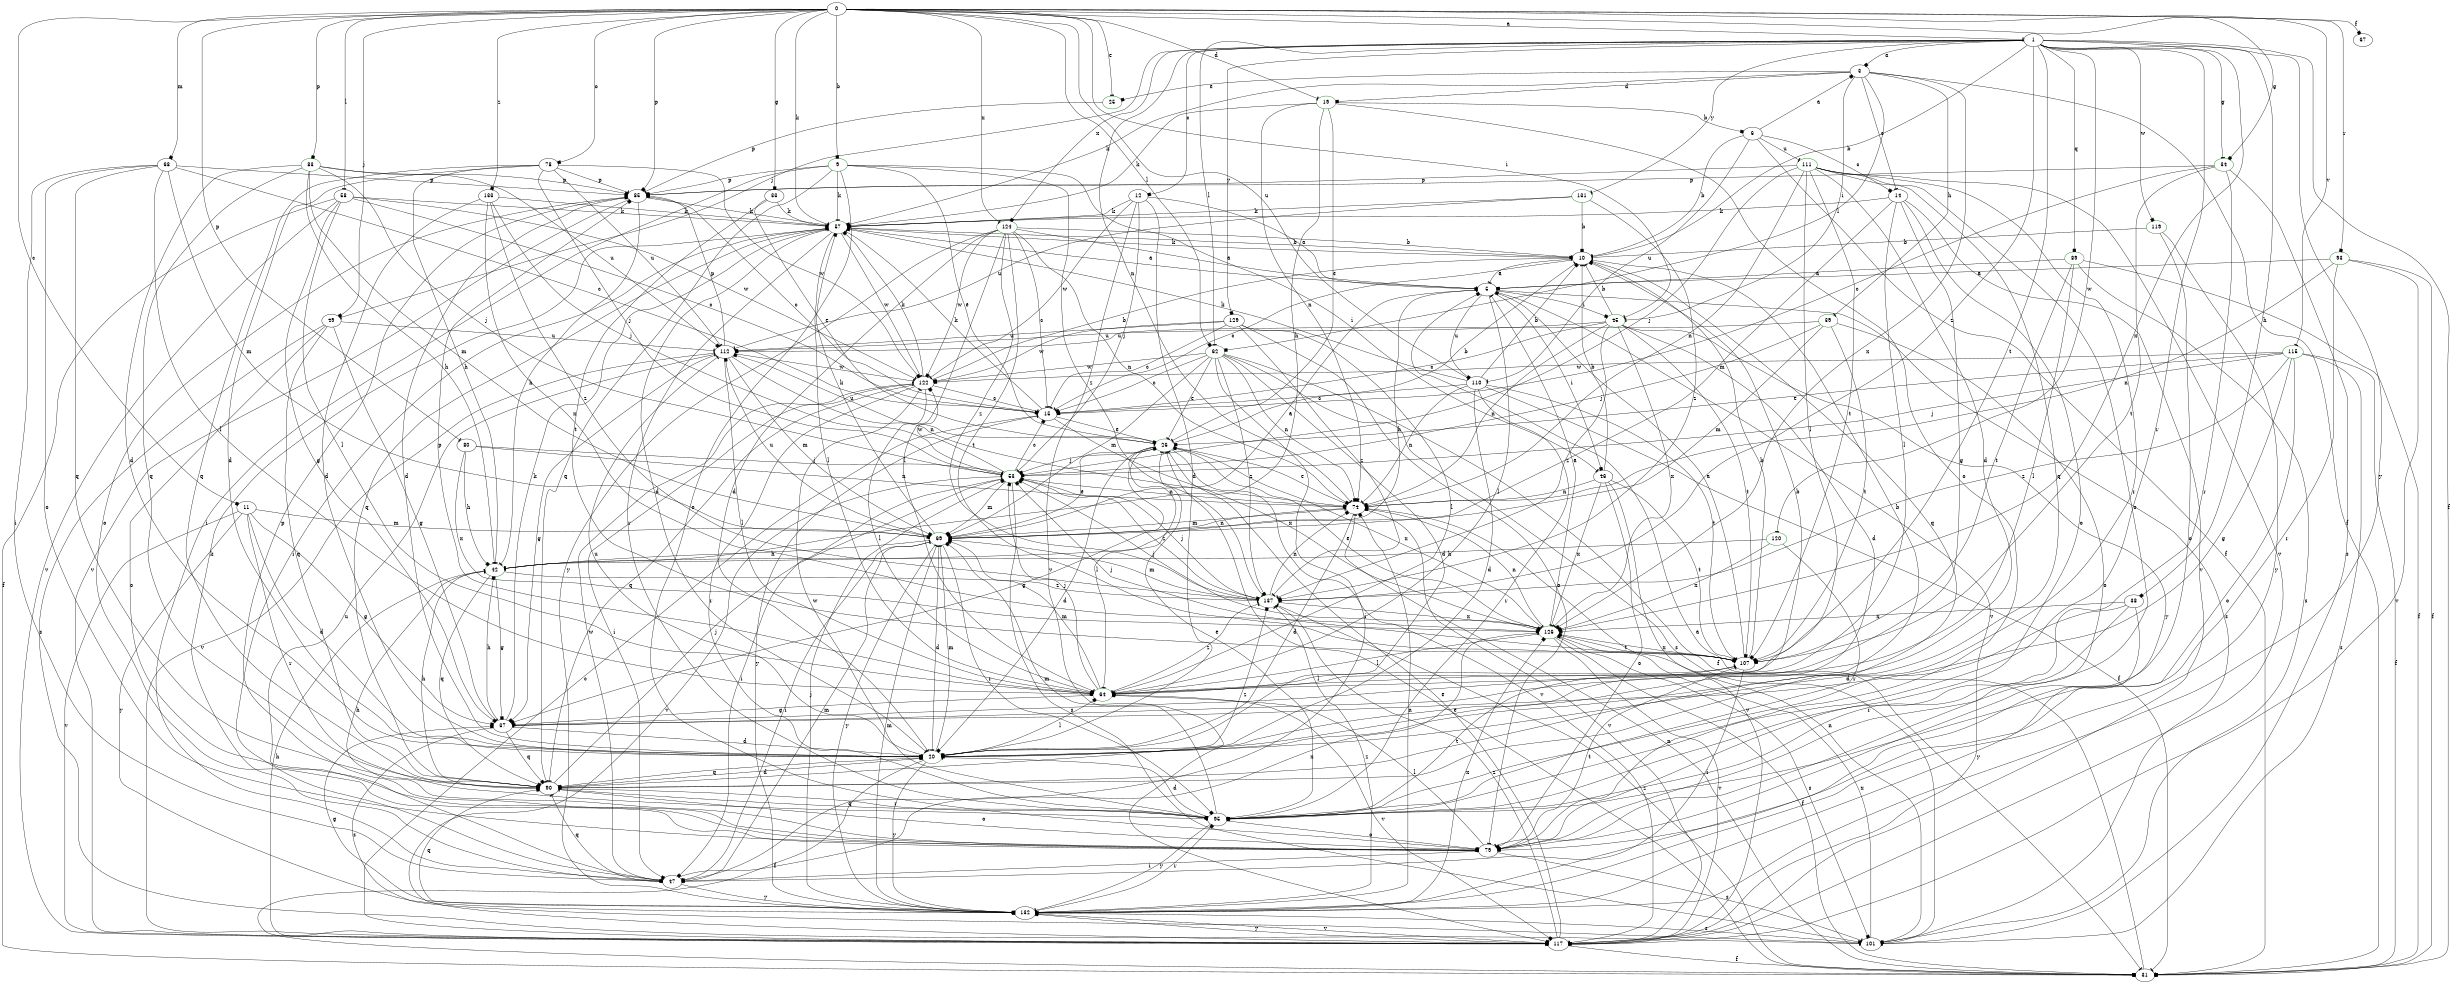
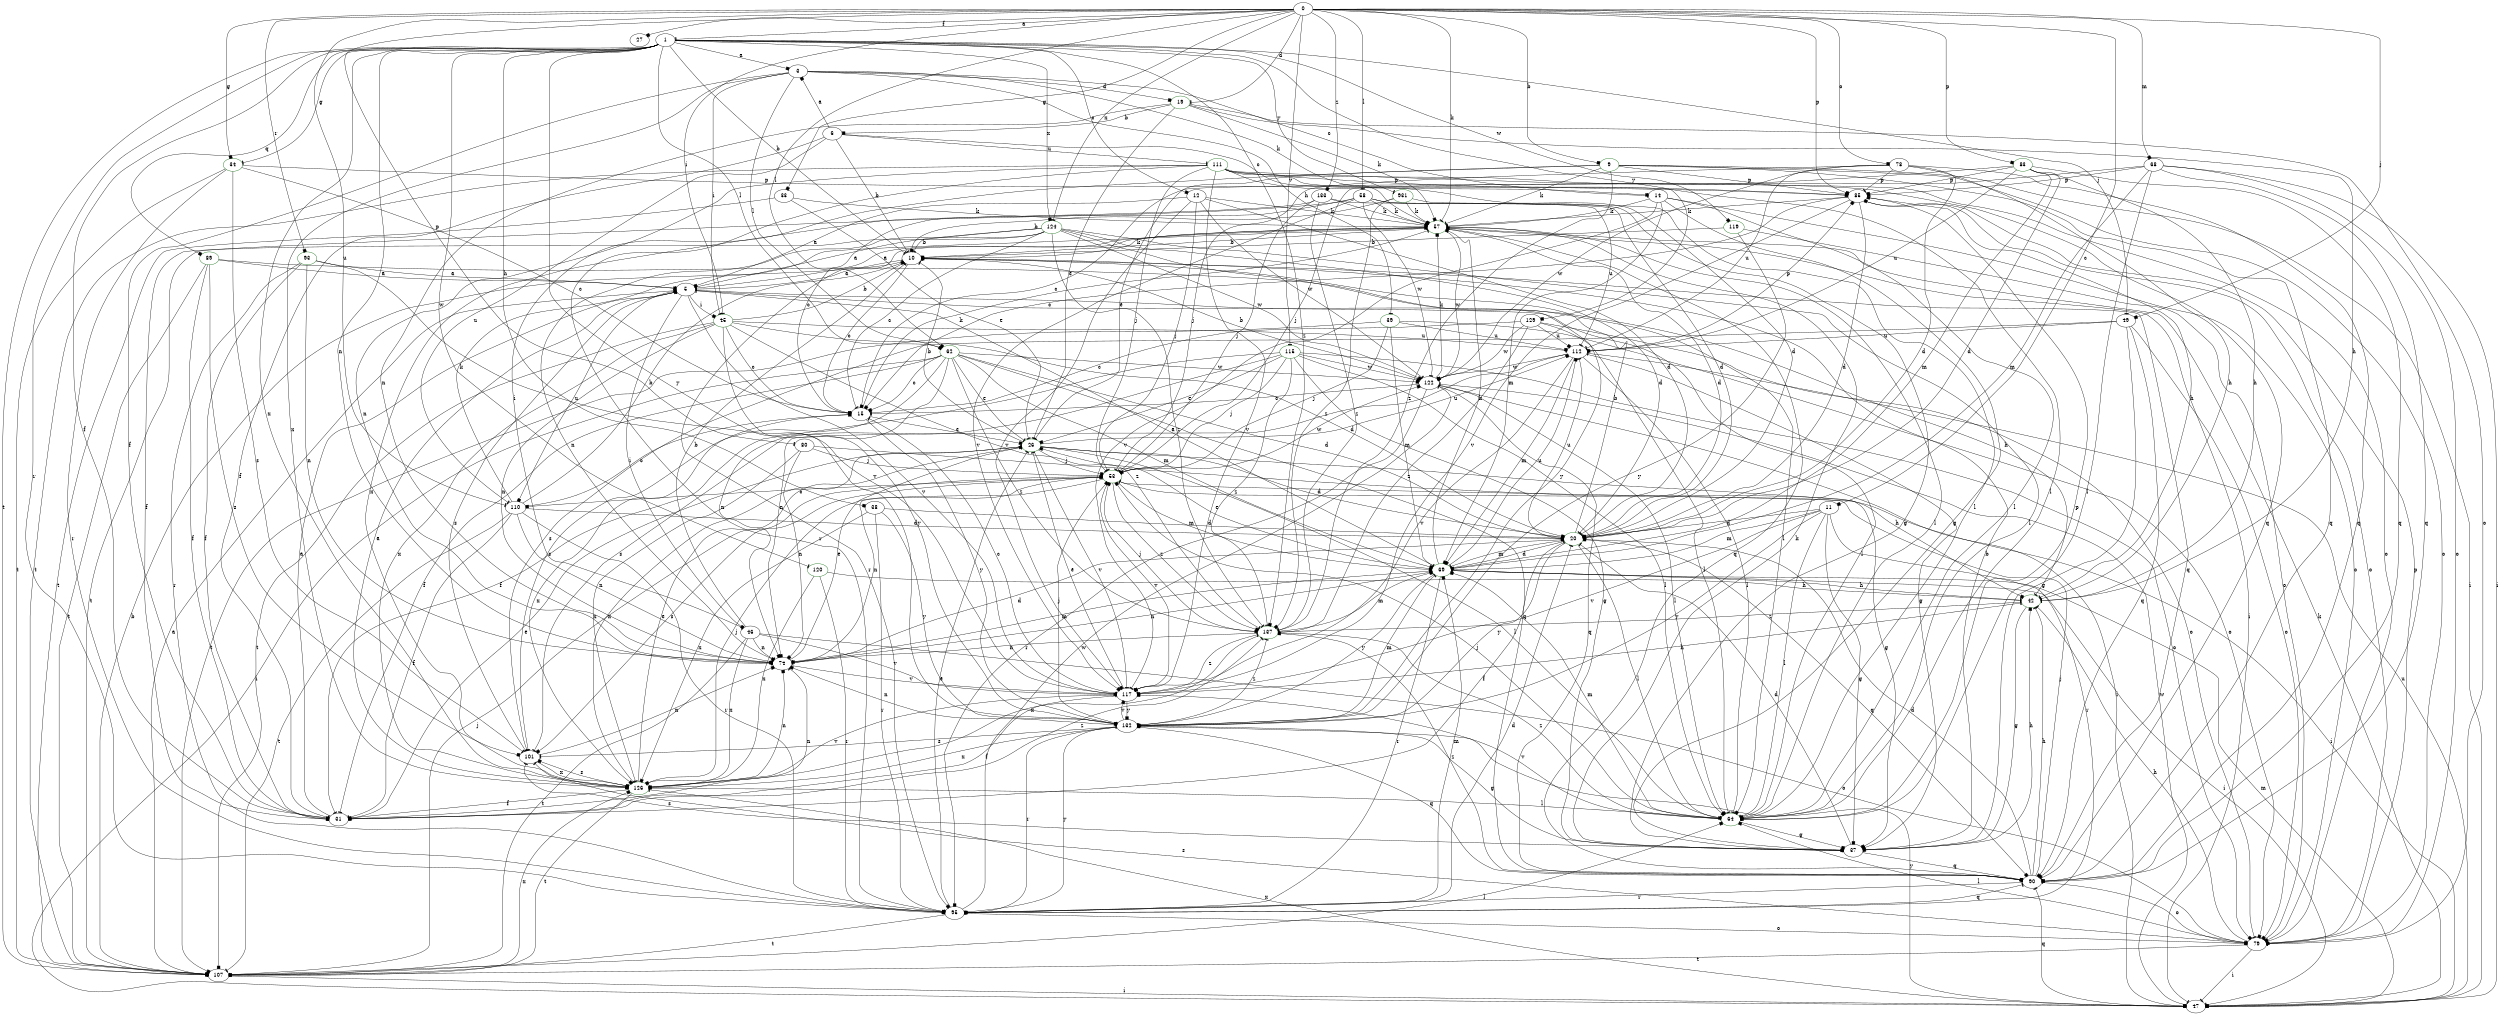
node "67": label "67" -> "27"
node "25": removed
node "131": label "131" -> "931"
edge "89" -> "5": arrowhead box -> tee
edge "53" -> "15": now "53" -> "110"
edge "115" -> "64": added, label "l"
edge "11" -> "64": added, label "l"
edge "42" -> "90": now "62" -> "90"
